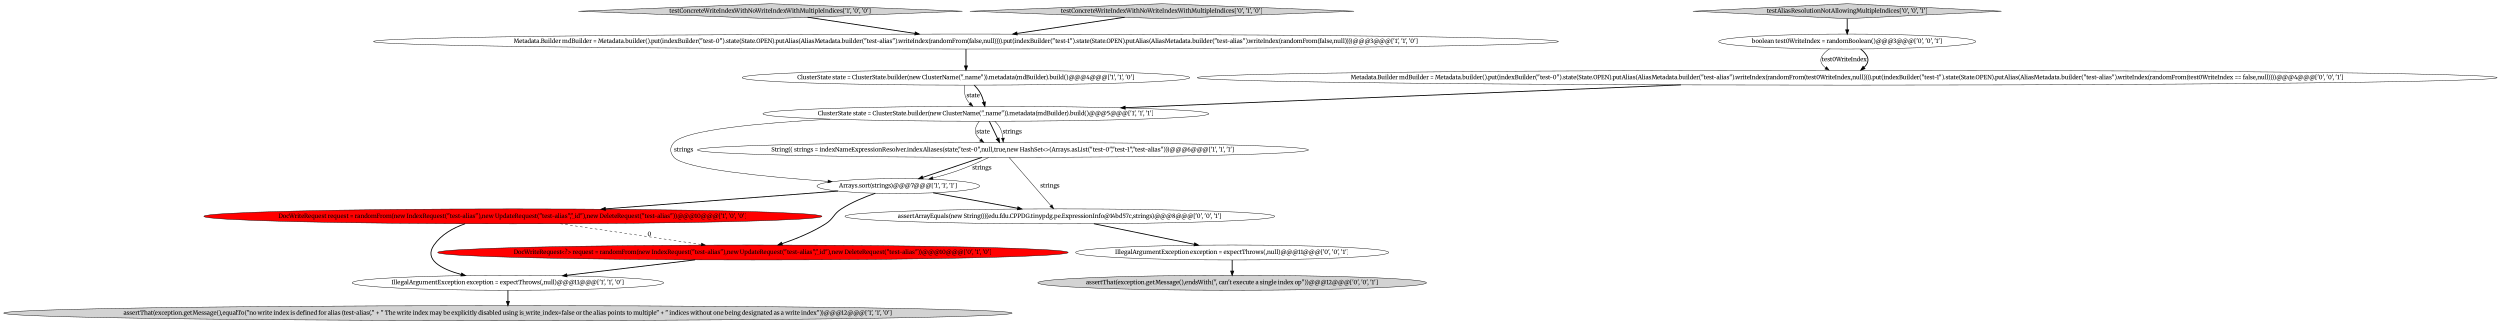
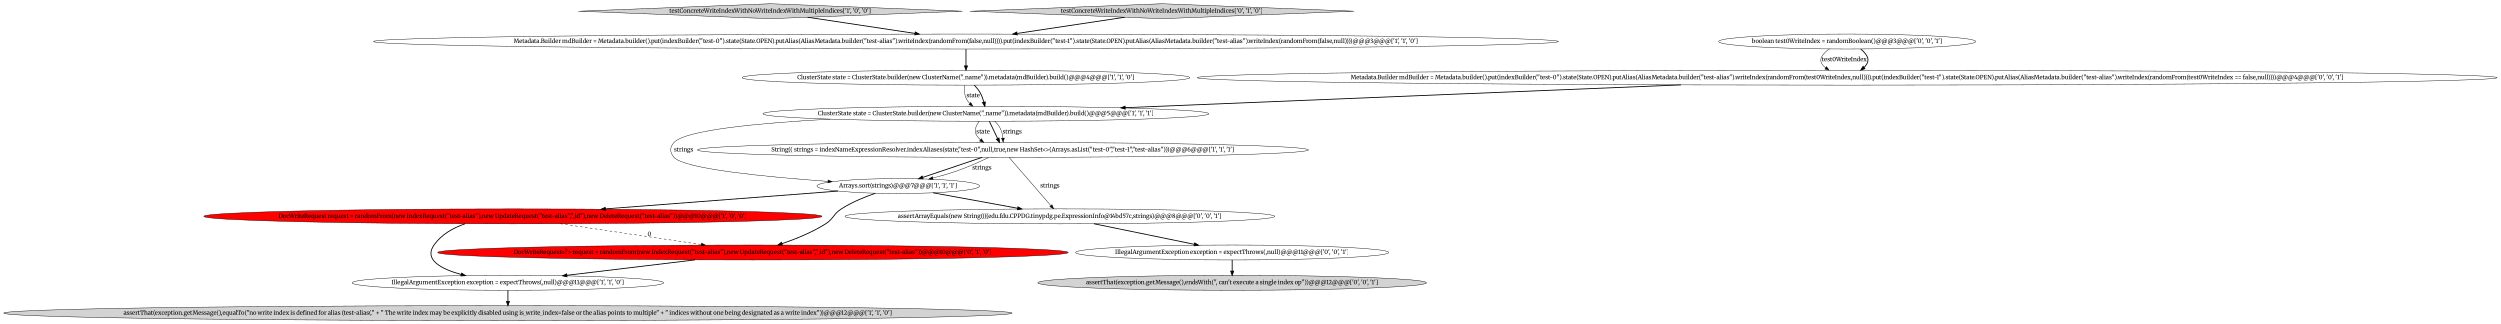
node "testAliasResolutionNotAllowingMultipleIndices['0', '0', '1']": removed
